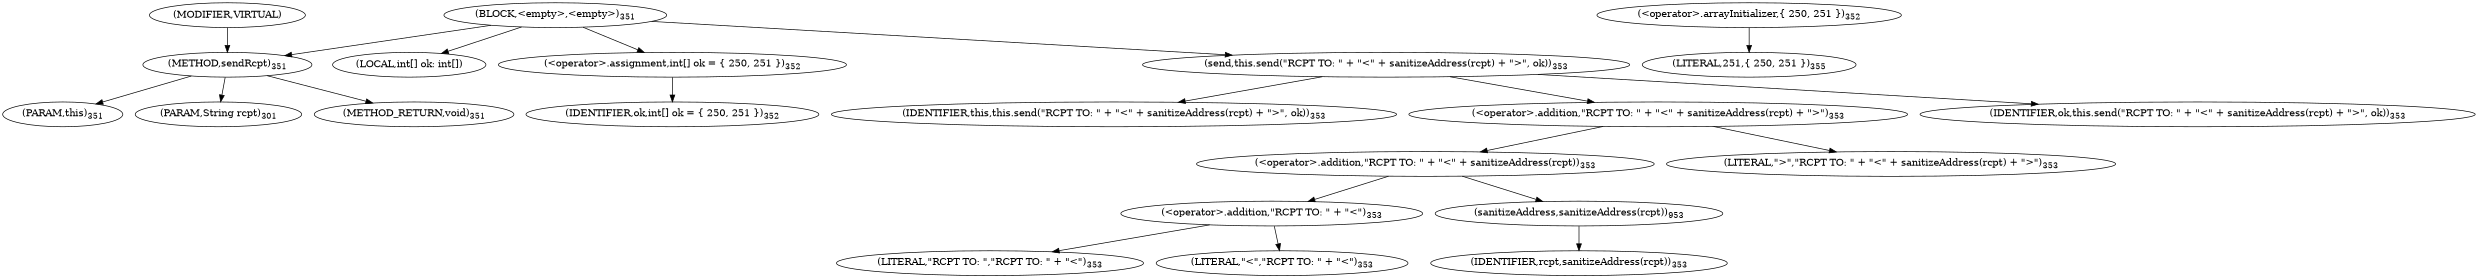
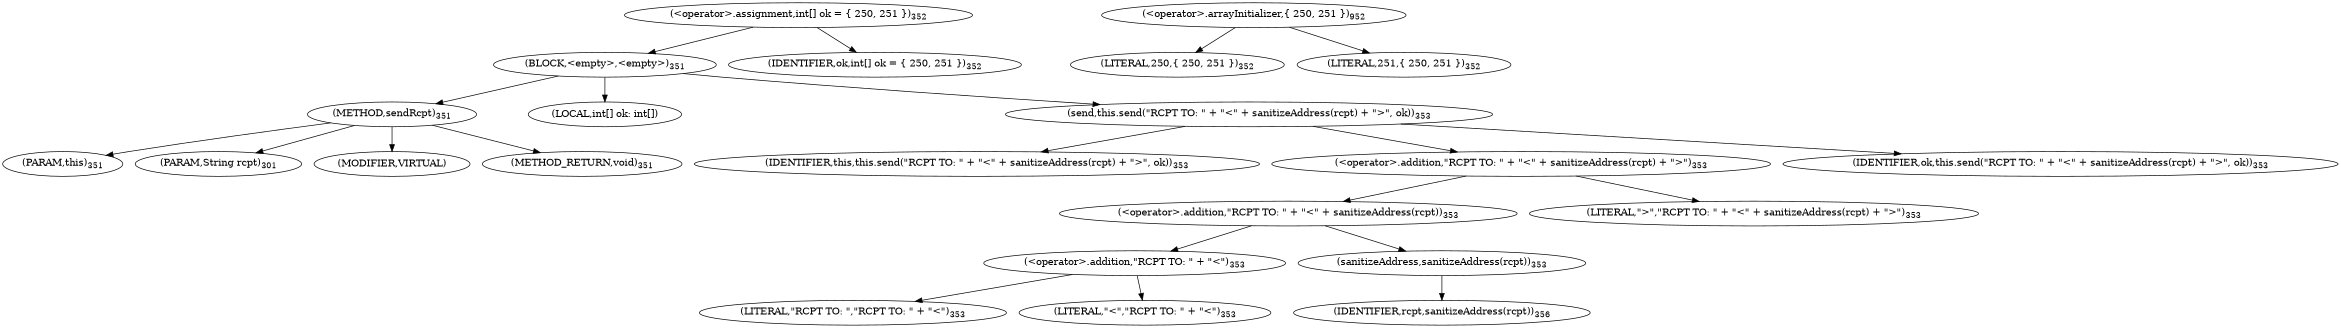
node "(<operator>.arrayInitializer,{ 250, 251 })": text "352" -> "952"
edge "(MODIFIER,VIRTUAL)" -> "(METHOD,sendRcpt)": reversed
edge "(BLOCK,<empty>,<empty>)" -> "(<operator>.assignment,int[] ok = { 250, 251 })": reversed
node "(LITERAL,251,{ 250, 251 })": text "355" -> "352"
node "(LITERAL,250,{ 250, 251 })": added
node "(sanitizeAddress,sanitizeAddress(rcpt))": text "953" -> "353"
node "(IDENTIFIER,rcpt,sanitizeAddress(rcpt))": text "353" -> "356"
